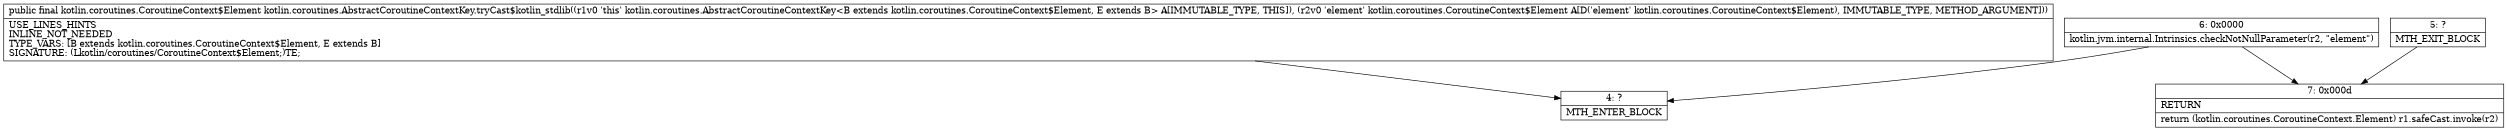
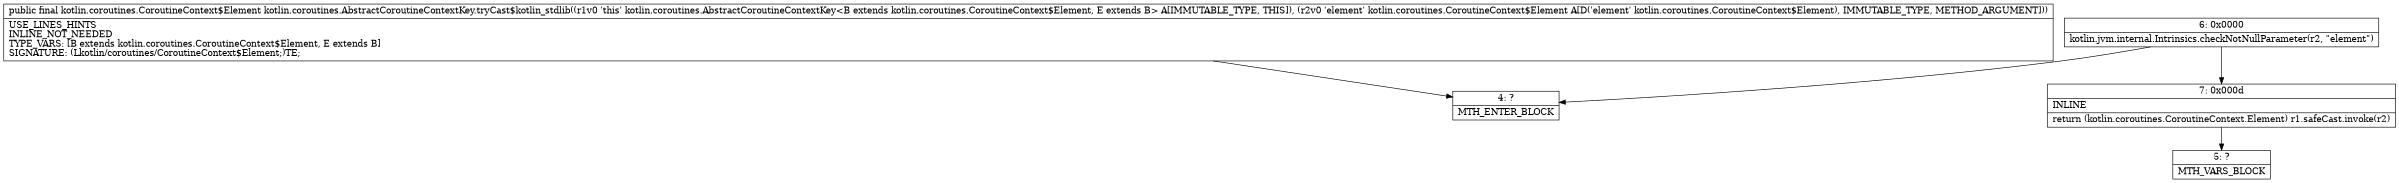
node "5: ?": text "MTH_EXIT_BLOCK" -> "MTH_VARS_BLOCK"
edge "5: ?" -> "7: 0x000d": reversed
node "7: 0x000d": text "RETURN" -> "INLINE"
